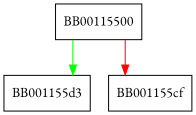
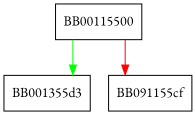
node "BB001155d3": label "BB001155d3" -> "BB001355d3"
node "BB001155cf": label "BB001155cf" -> "BB091155cf"
